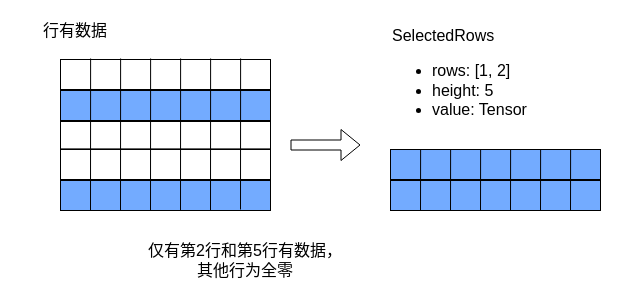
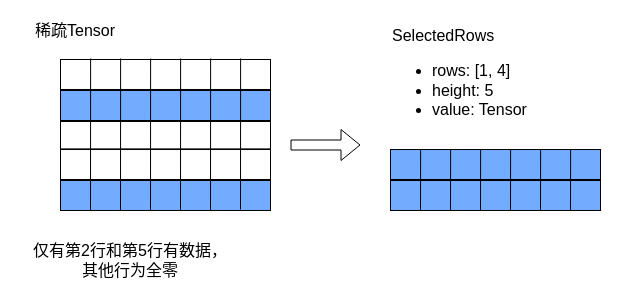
node "行有数据": label "行有数据" -> "稀疏Tensor"
node "SelectedRows rows: [1, 2] height: 5 value: Tensor": label "SelectedRows rows: [1, 2] height: 5 value: Tensor" -> "SelectedRows rows: [1, 4] height: 5 value: Tensor"
node "仅有第2行和第5行有数据，其他行为全零": moved (246, 261) -> (131, 261)
